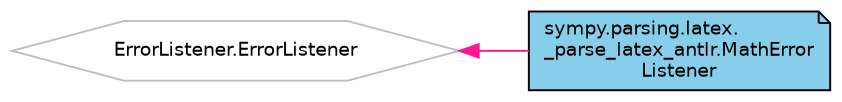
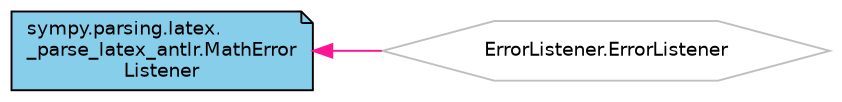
edge "sympy.parsing.latex. _parse_latex_antlr.MathError Listener" -> "ErrorListener.ErrorListener": reversed
